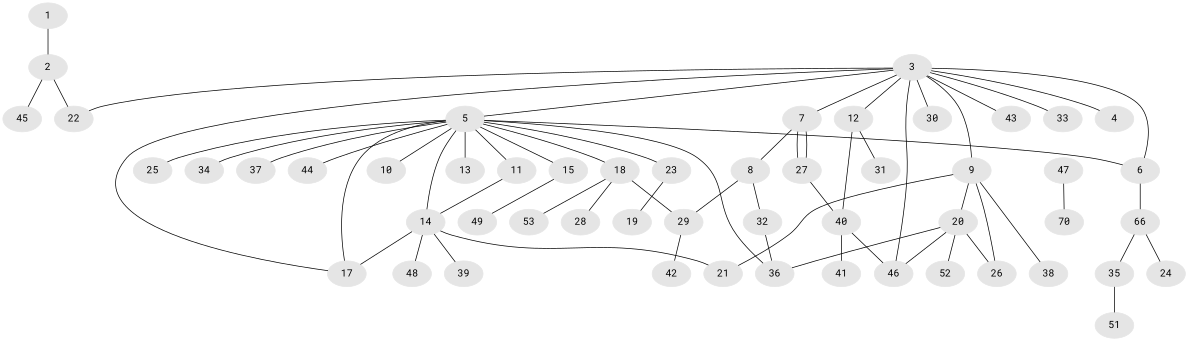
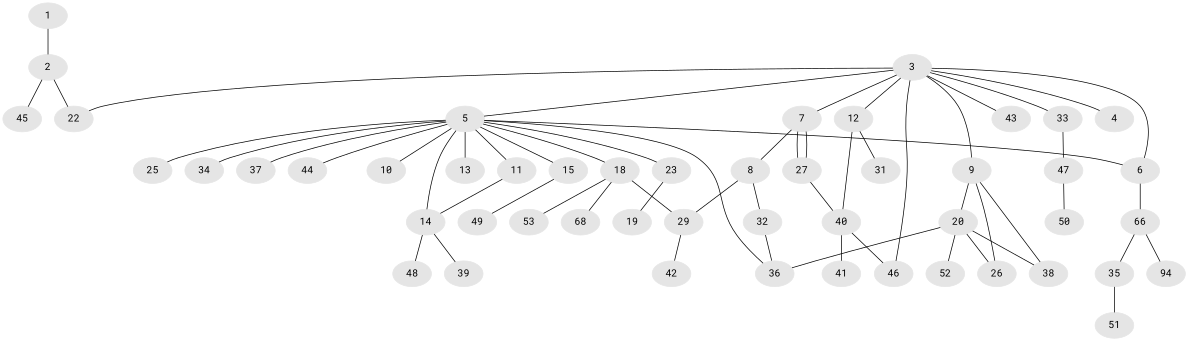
node "30": removed
edge "33" -- "47": added
node "28": label "28" -> "68"
node "70": label "70" -> "50"
edge "20" -- "46": now "20" -- "38"
node "17": removed
node "21": removed
node "24": label "24" -> "94"
